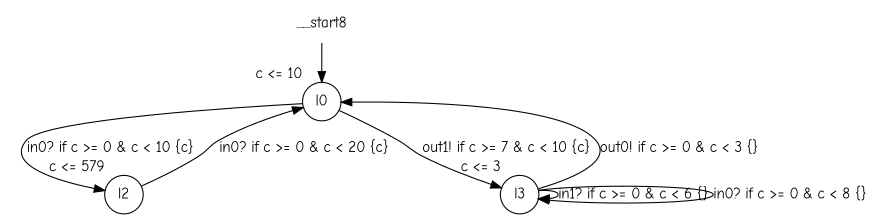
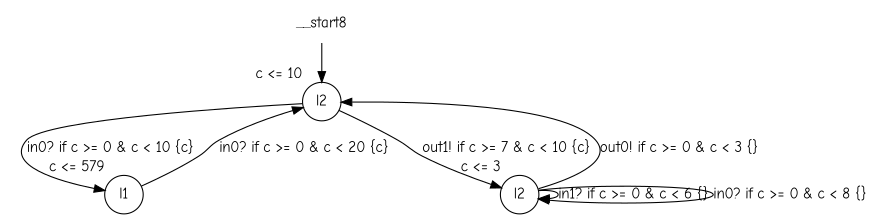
node "l0 c <= 10": label "l0 c <= 10" -> "l2 c <= 10"
node "l2 c <= 579": label "l2 c <= 579" -> "l1 c <= 579"
node "l3 c <= 3": label "l3 c <= 3" -> "l2 c <= 3"
